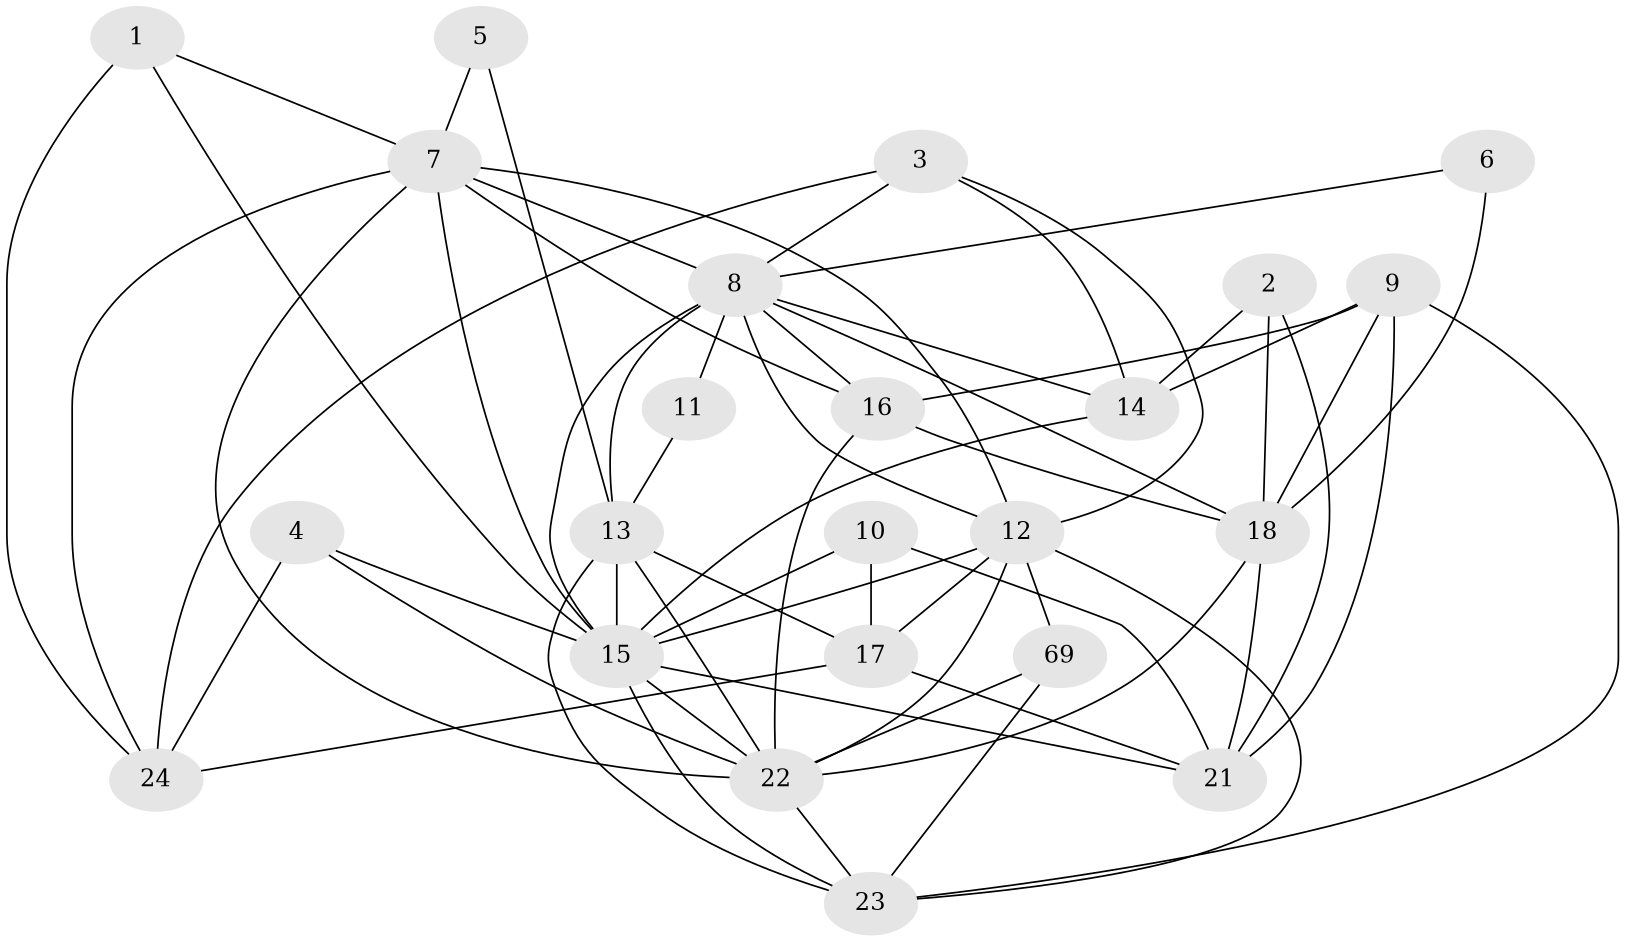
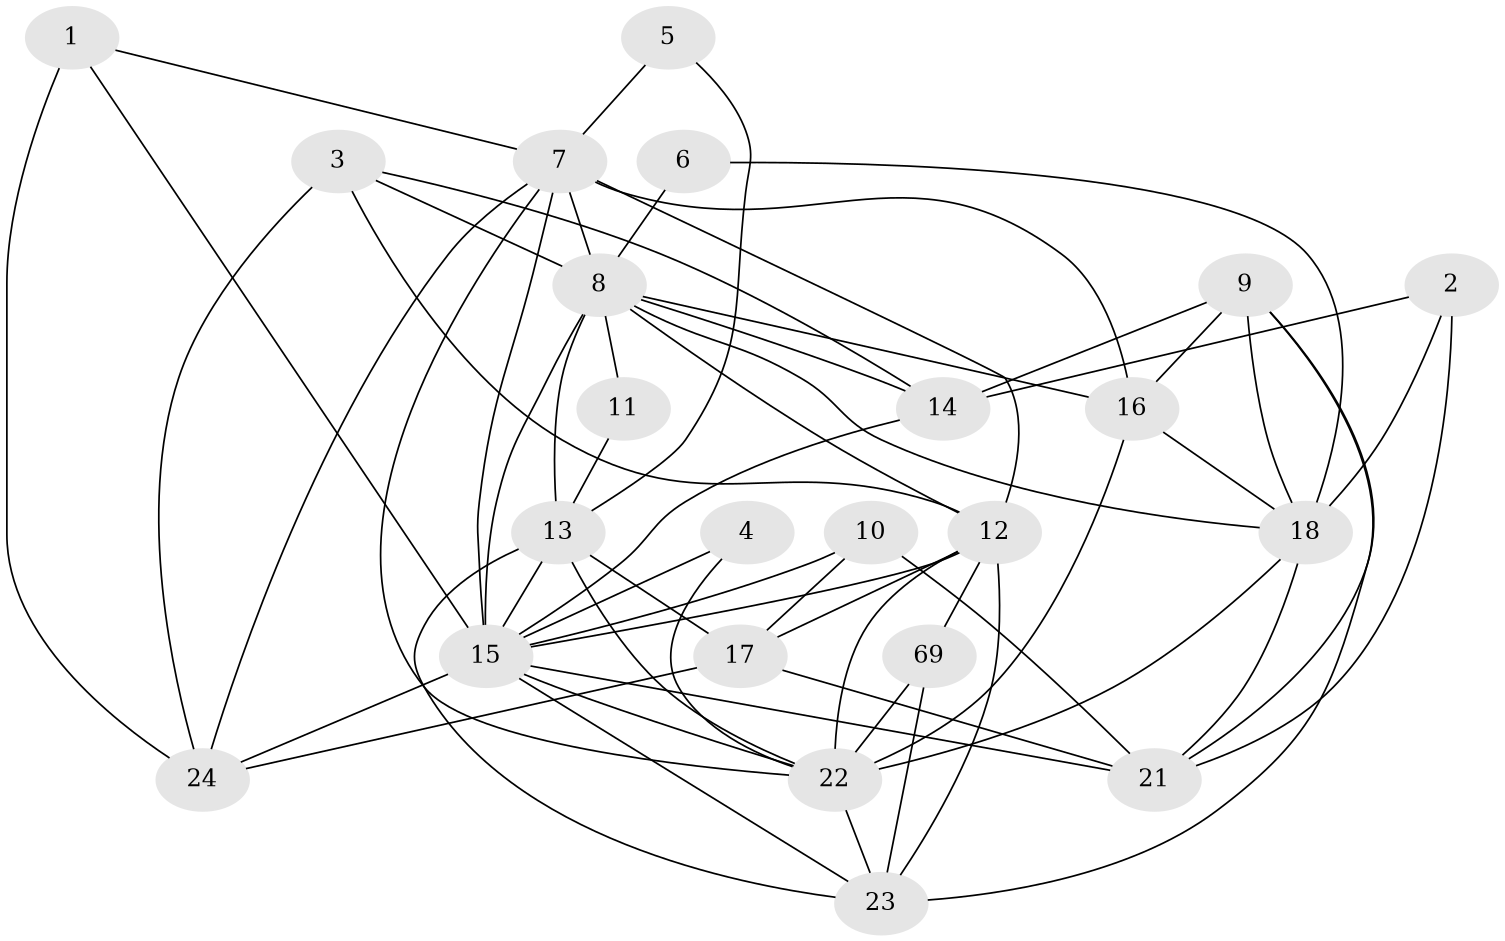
edge "4" -- "24": now "15" -- "24"
